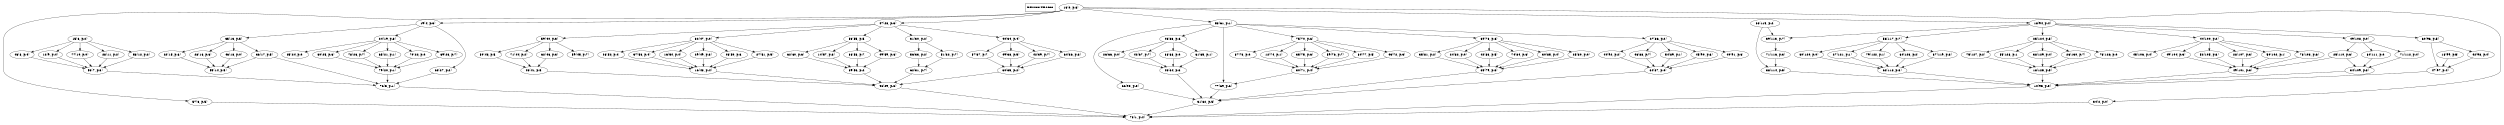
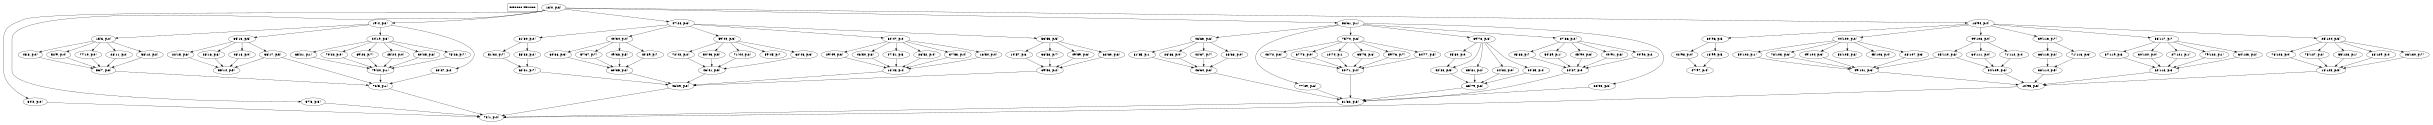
edge "66(115, p:2)" -> "39(113, p:7)": reversed
edge "19(4, p:3)" -> "15(6, p:2)": added
edge "60(96, p:5)" -> "47(97, p:4)": now "60(96, p:5)" -> "18(99, p:5)"
node "12(9, p:4)": label "12(9, p:4)" -> "52(9, p:4)"
node "72(42, p:2)": added
node "74(84, p:6)": removed
edge "25(24, p:0)" -> "79(20, p:1)": added
edge "52(105, p:3)" -> "49(101, p:3)": removed
edge "25(80, p:0)" -> "65(79, p:3)": now "25(80, p:0)" -> "42(83, p:5)"
edge "30(71, p:4)" -> "77(69, p:6)": now "30(71, p:4)" -> "31(62, p:5)"
edge "47(97, p:4)" -> "10(95, p:5)": removed
